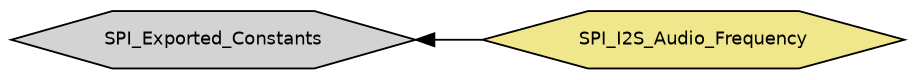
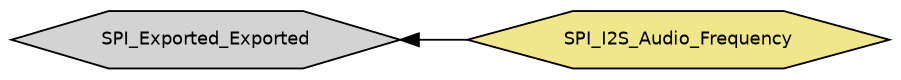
node "SPI_Exported_Constants": label "SPI_Exported_Constants" -> "SPI_Exported_Exported"
